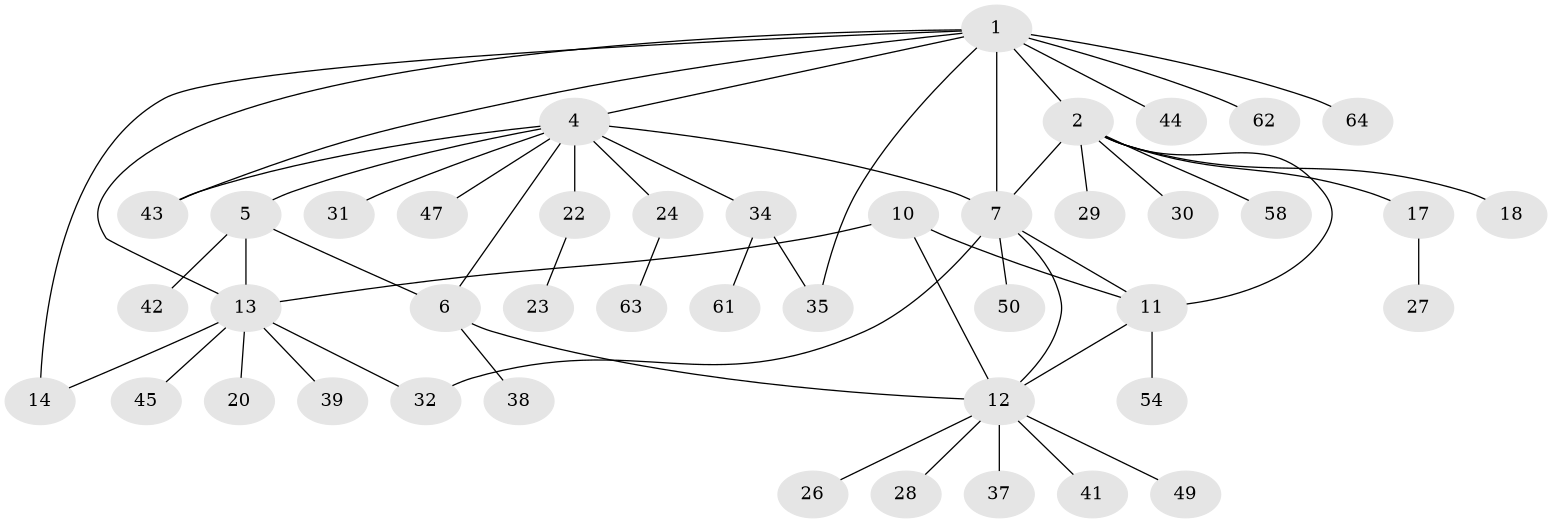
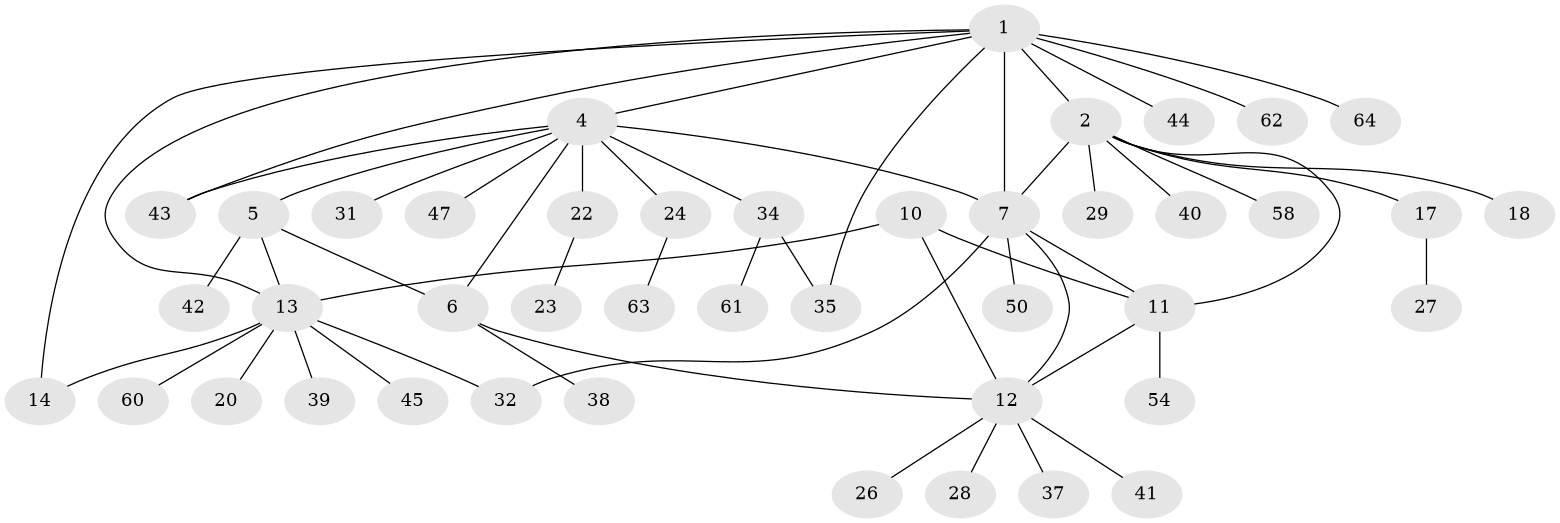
node "30": label "30" -> "40"
node "60": added
node "49": removed
